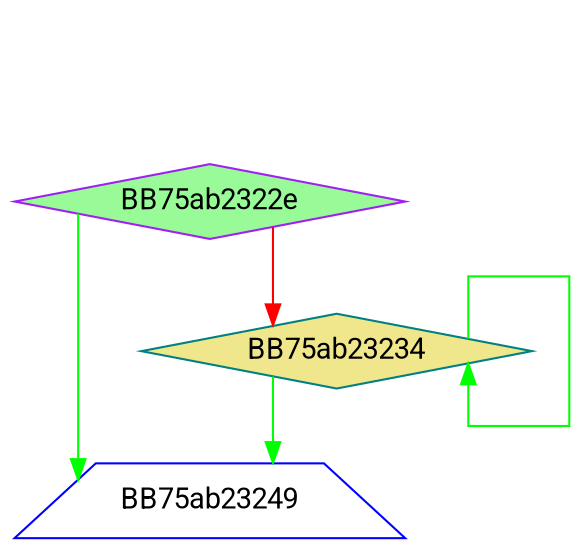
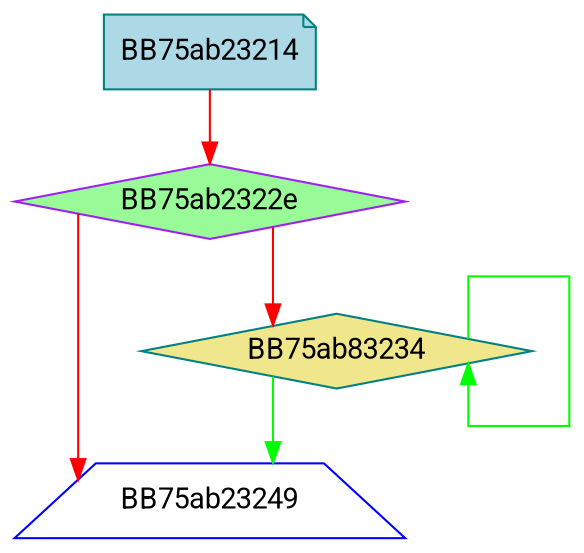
node "BB75ab23214": added
edge "BB75ab2322e" -> "BB75ab23249": color green -> red
node "BB75ab23234": label "BB75ab23234" -> "BB75ab83234"
